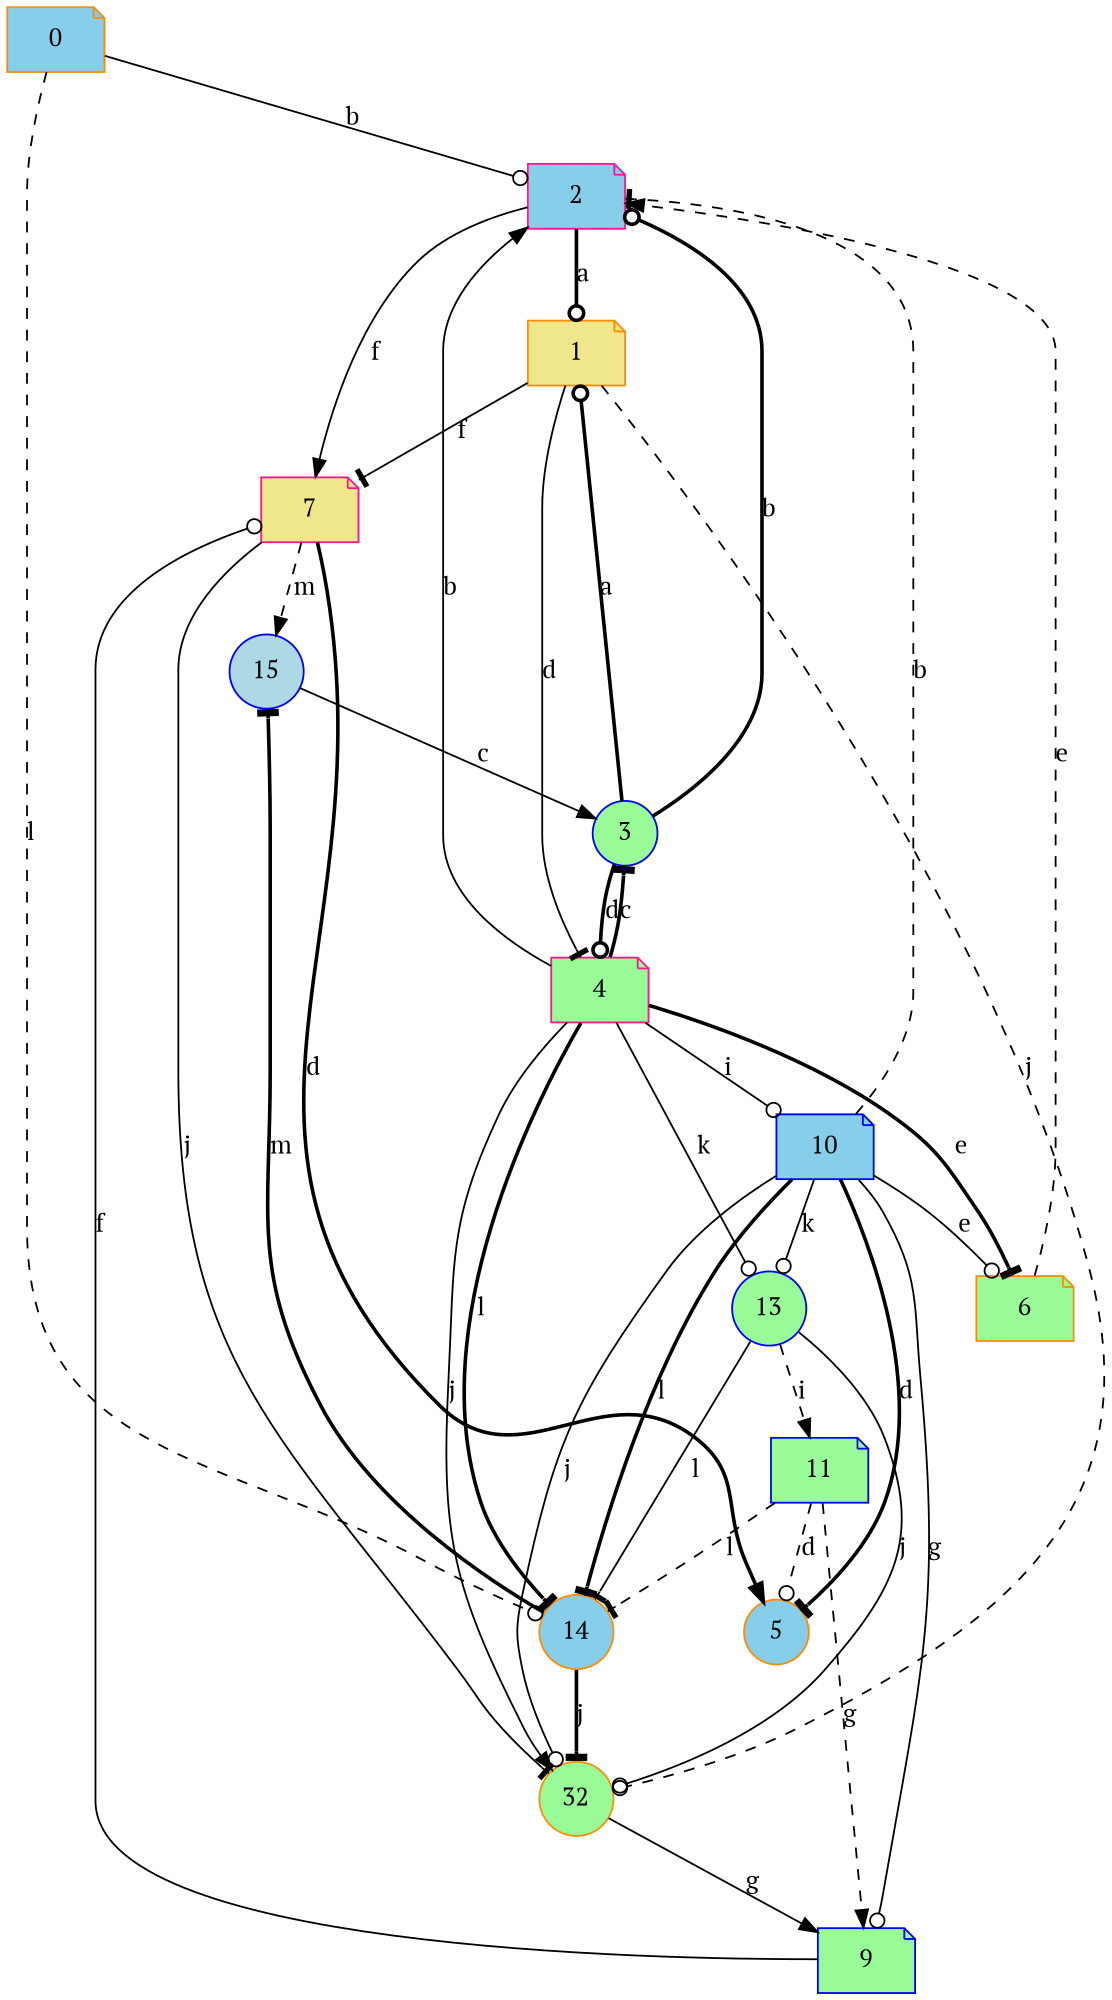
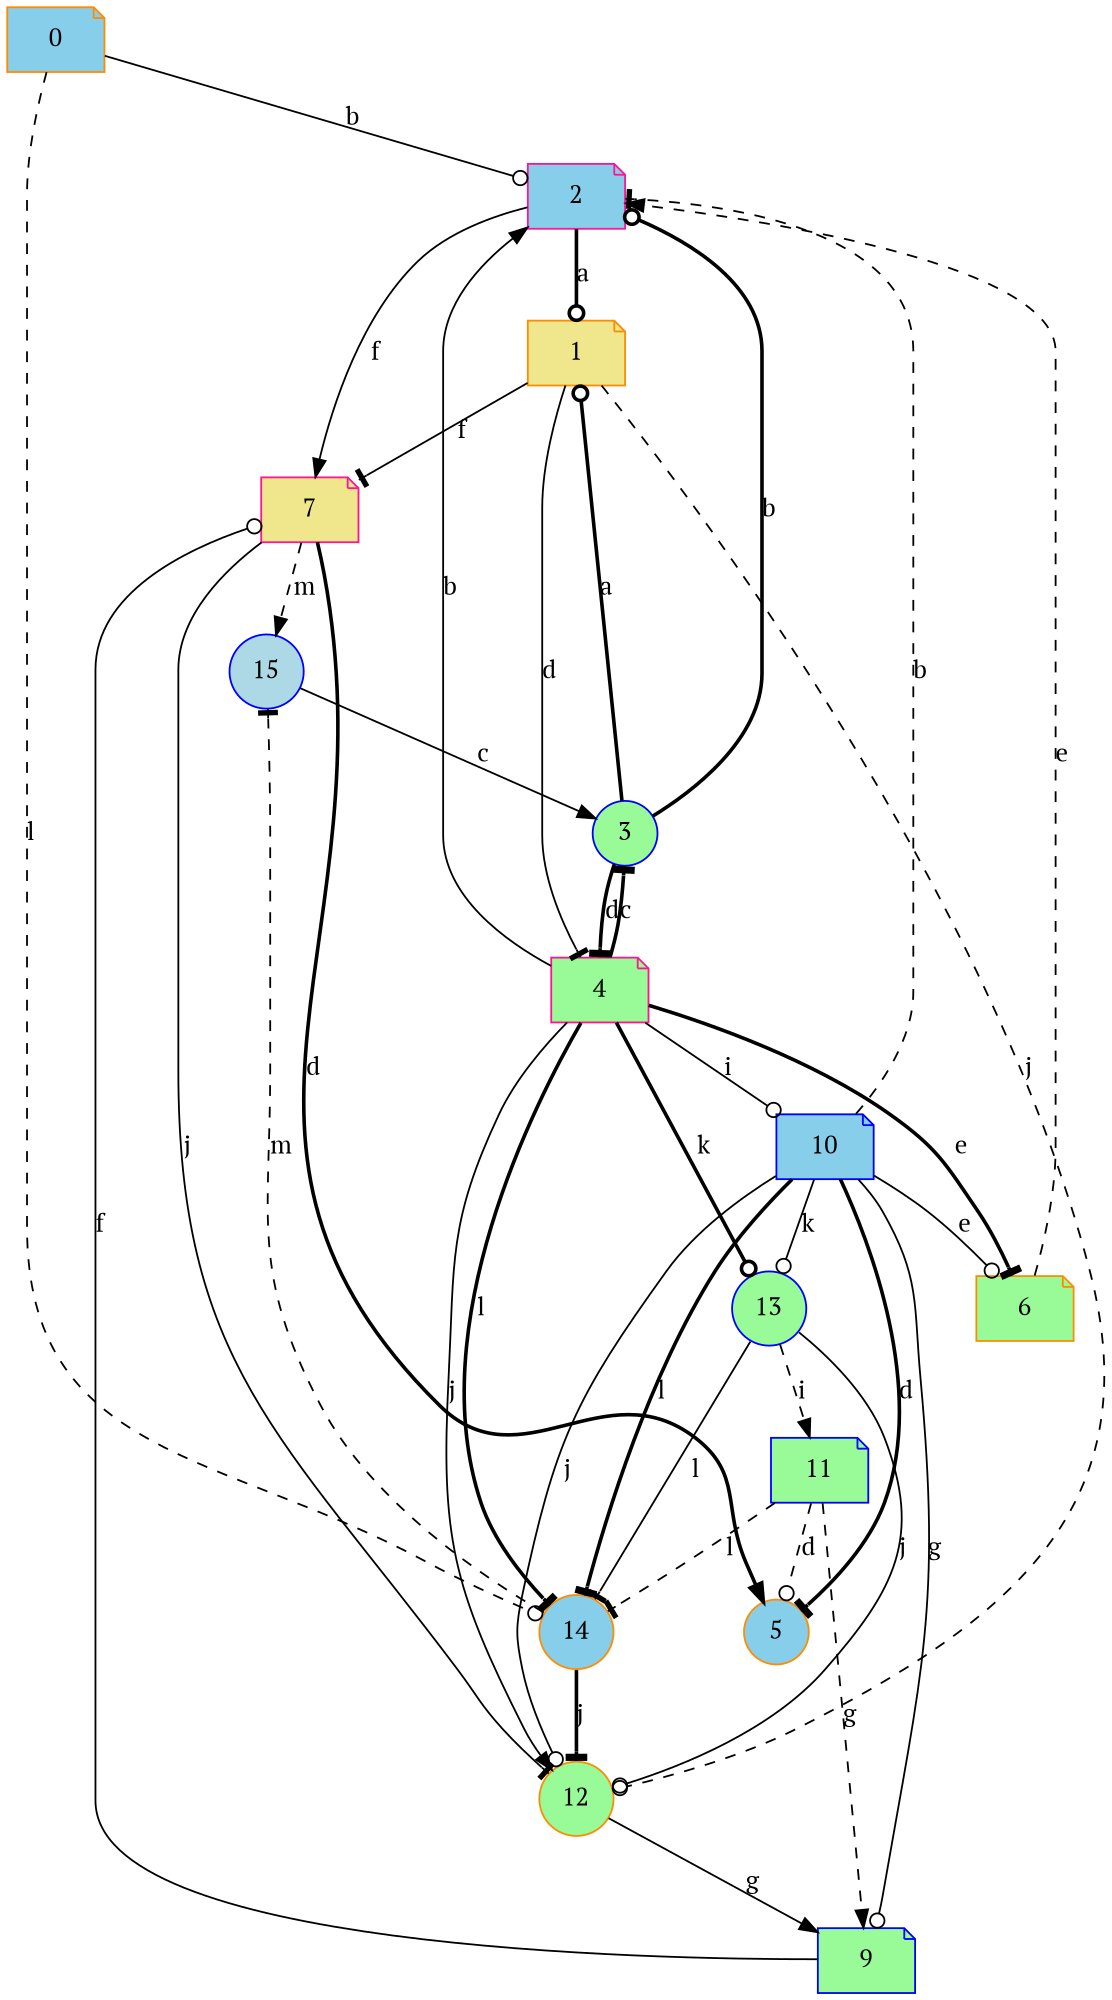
edge "3" -> "4": arrowhead odot -> tee
edge "4" -> "13": style solid -> bold
edge "14" -> "15": style bold -> dashed
node "32": label "32" -> "12"
